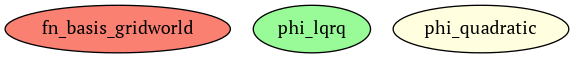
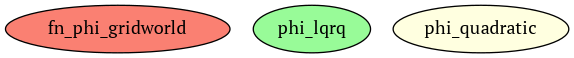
node "fn_basis_gridworld": label "fn_basis_gridworld" -> "fn_phi_gridworld"
